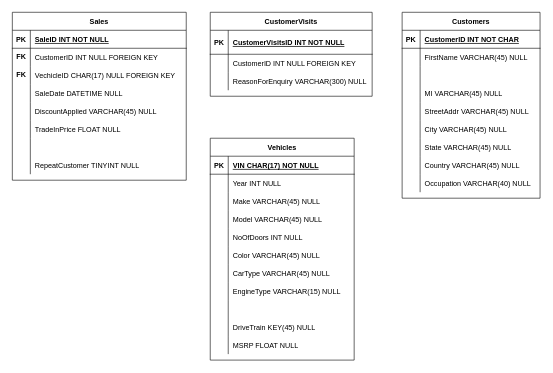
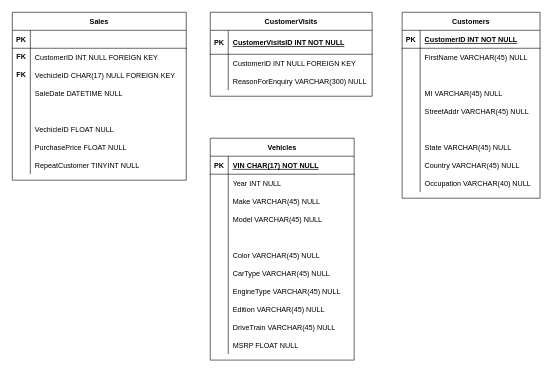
node "SaleID INT NOT NULL": removed
node "CustomerID INT NOT CHAR": label "CustomerID INT NOT CHAR" -> "CustomerID INT NOT NULL"
node "DiscountApplied VARCHAR(45) NULL": removed
node "City VARCHAR(45) NULL": removed
node "TradeInPrice FLOAT NULL": label "TradeInPrice FLOAT NULL" -> "VechicleID FLOAT NULL"
node "PurchasePrice FLOAT NULL": added
node "NoOfDoors INT NULL": removed
node "EngineType VARCHAR(15) NULL": label "EngineType VARCHAR(15) NULL" -> "EngineType VARCHAR(45) NULL"
node "Edition VARCHAR(45) NULL": added
node "DriveTrain KEY(45) NULL": label "DriveTrain KEY(45) NULL" -> "DriveTrain VARCHAR(45) NULL"
